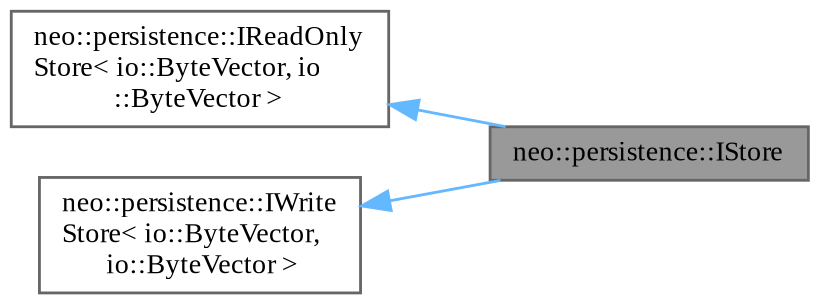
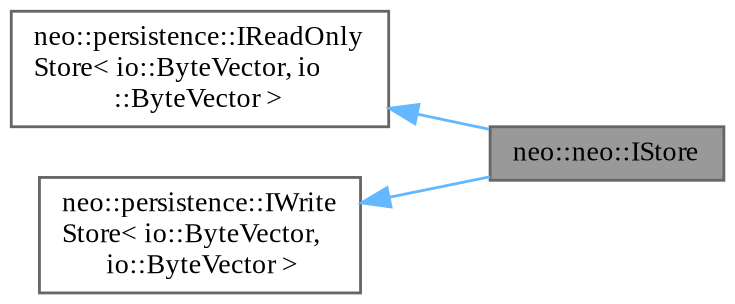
node "neo::persistence::IStore": label "neo::persistence::IStore" -> "neo::neo::IStore"
